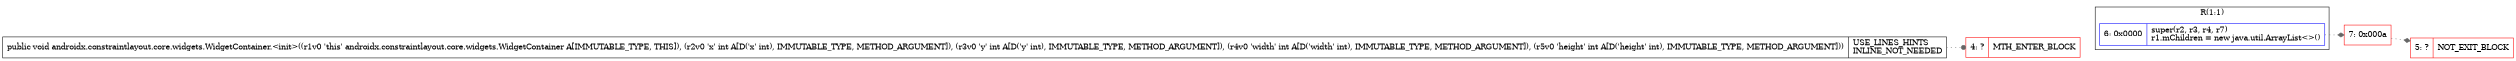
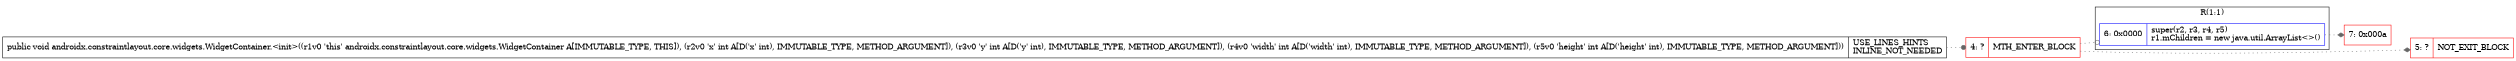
node "6: 0x0000": text "super(r2, r3, r4, r7)" -> "super(r2, r3, r4, r5)"
edge "7: 0x000a" -> "5: ?": now "4: ?" -> "5: ?"
edge "4: ?" -> "6: 0x0000": added
